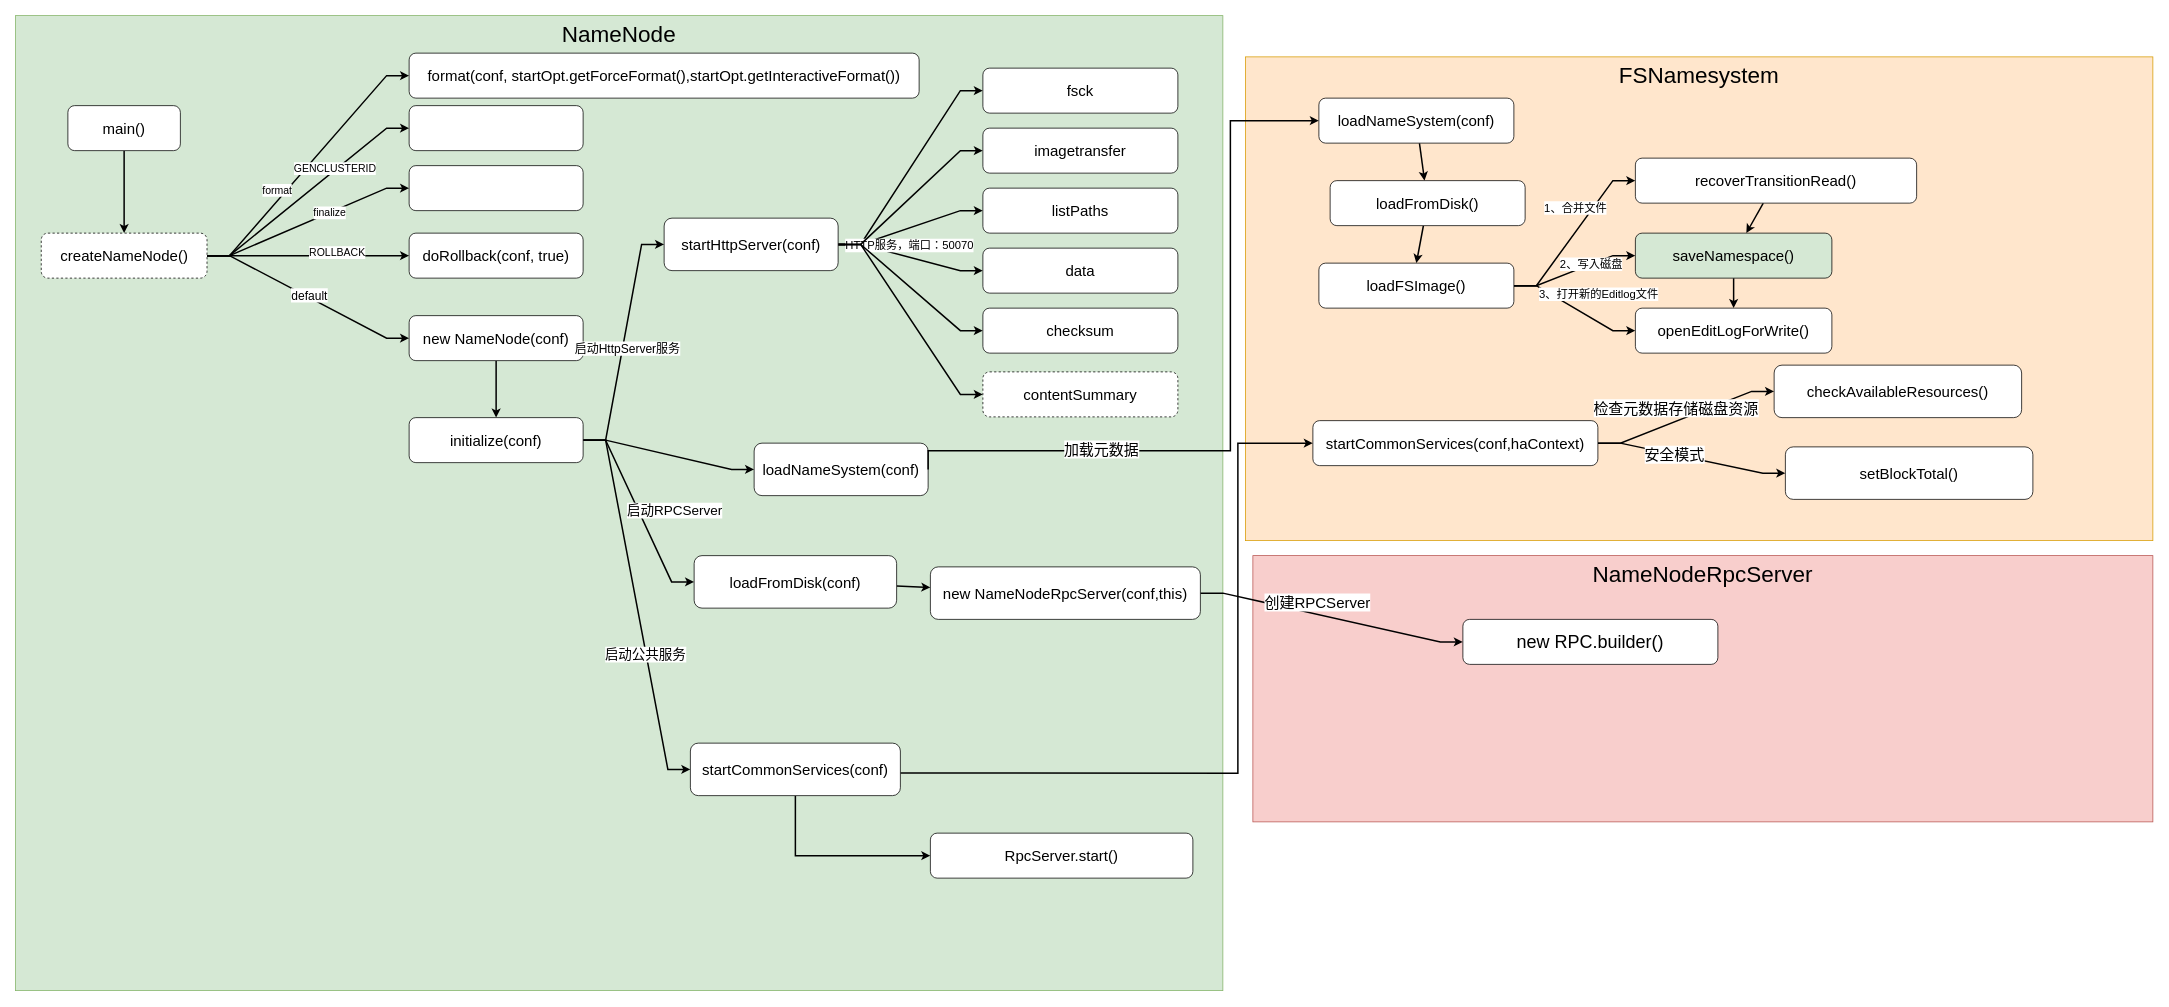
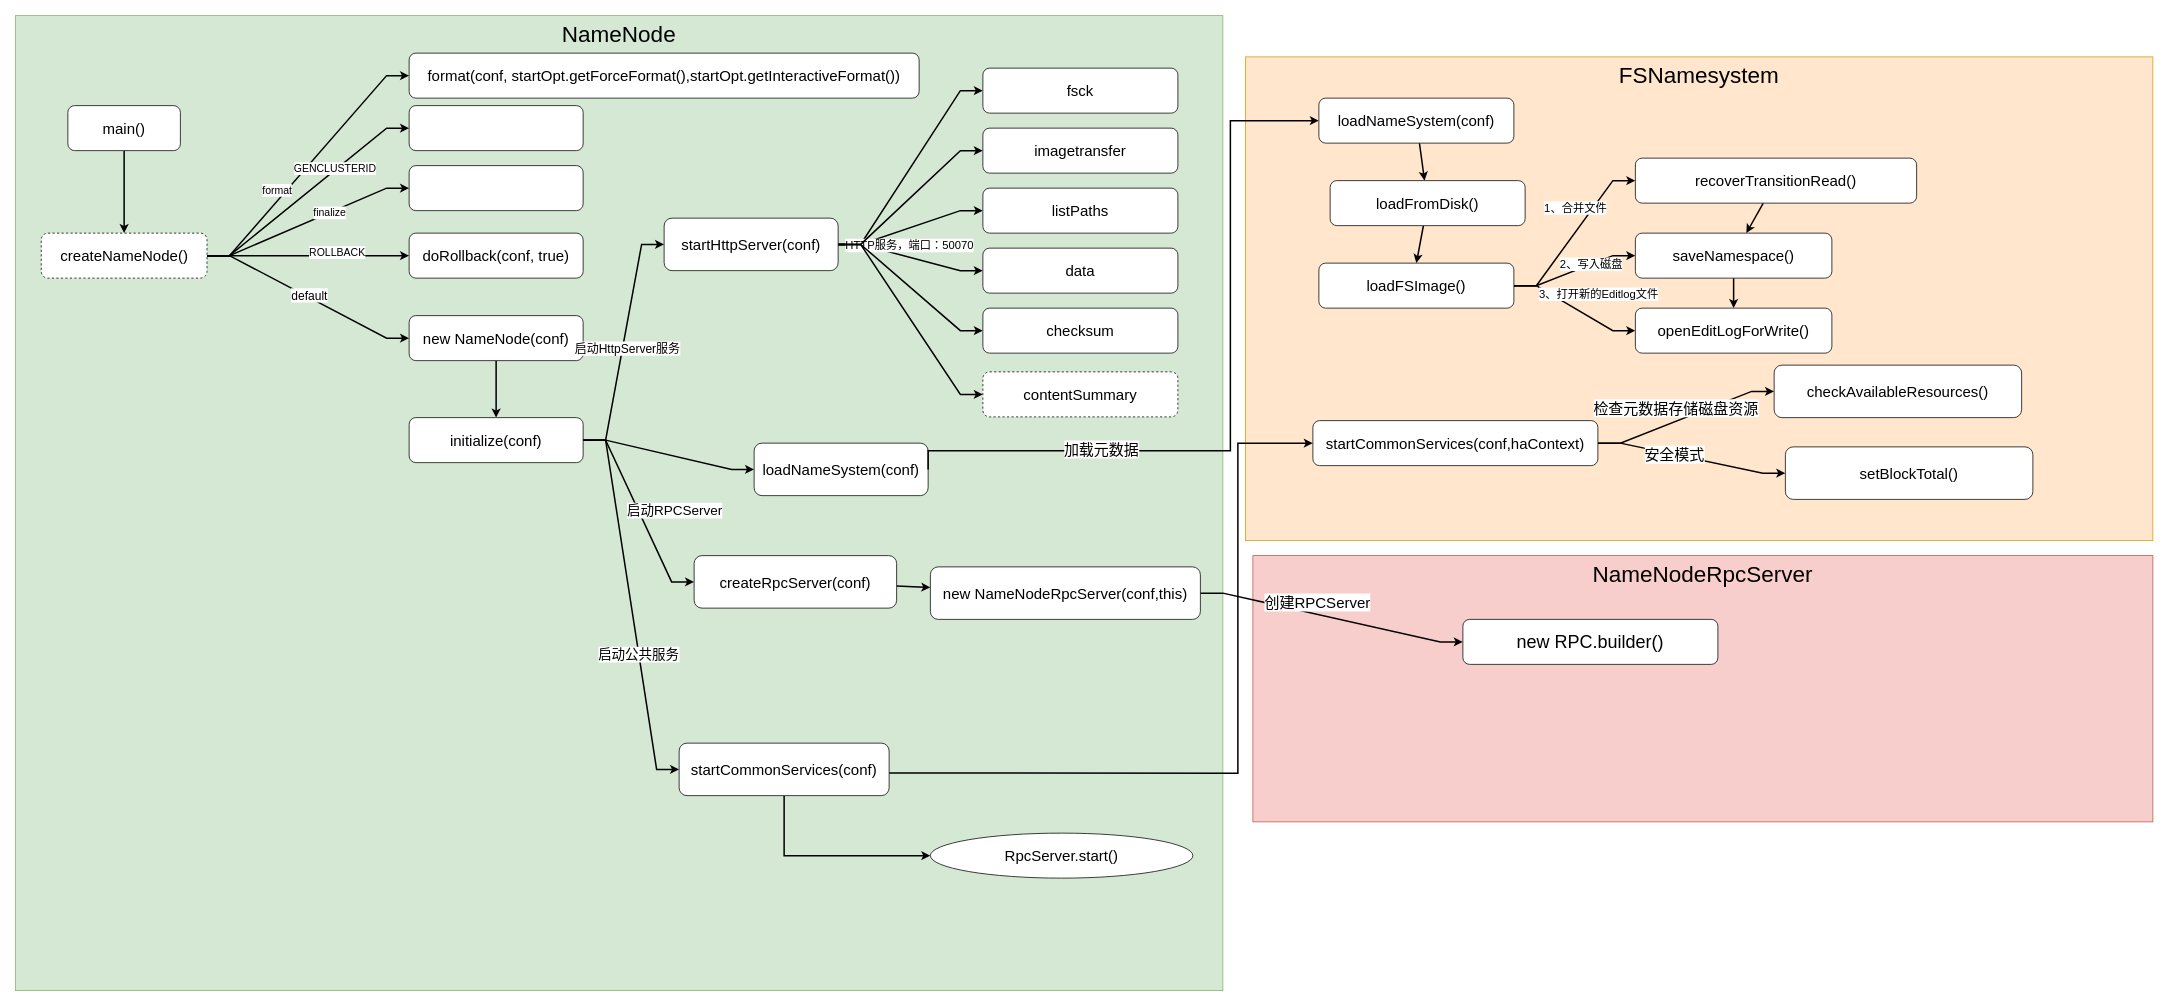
node "saveNamespace()": fillcolor #d5e8d4 -> #ffffff
node "loadFromDisk(conf)": label "loadFromDisk(conf)" -> "createRpcServer(conf)"
node "startCommonServices(conf)": moved (795, 769) -> (784, 769)
node "RpcServer.start()": shape rounded rectangle -> ellipse
